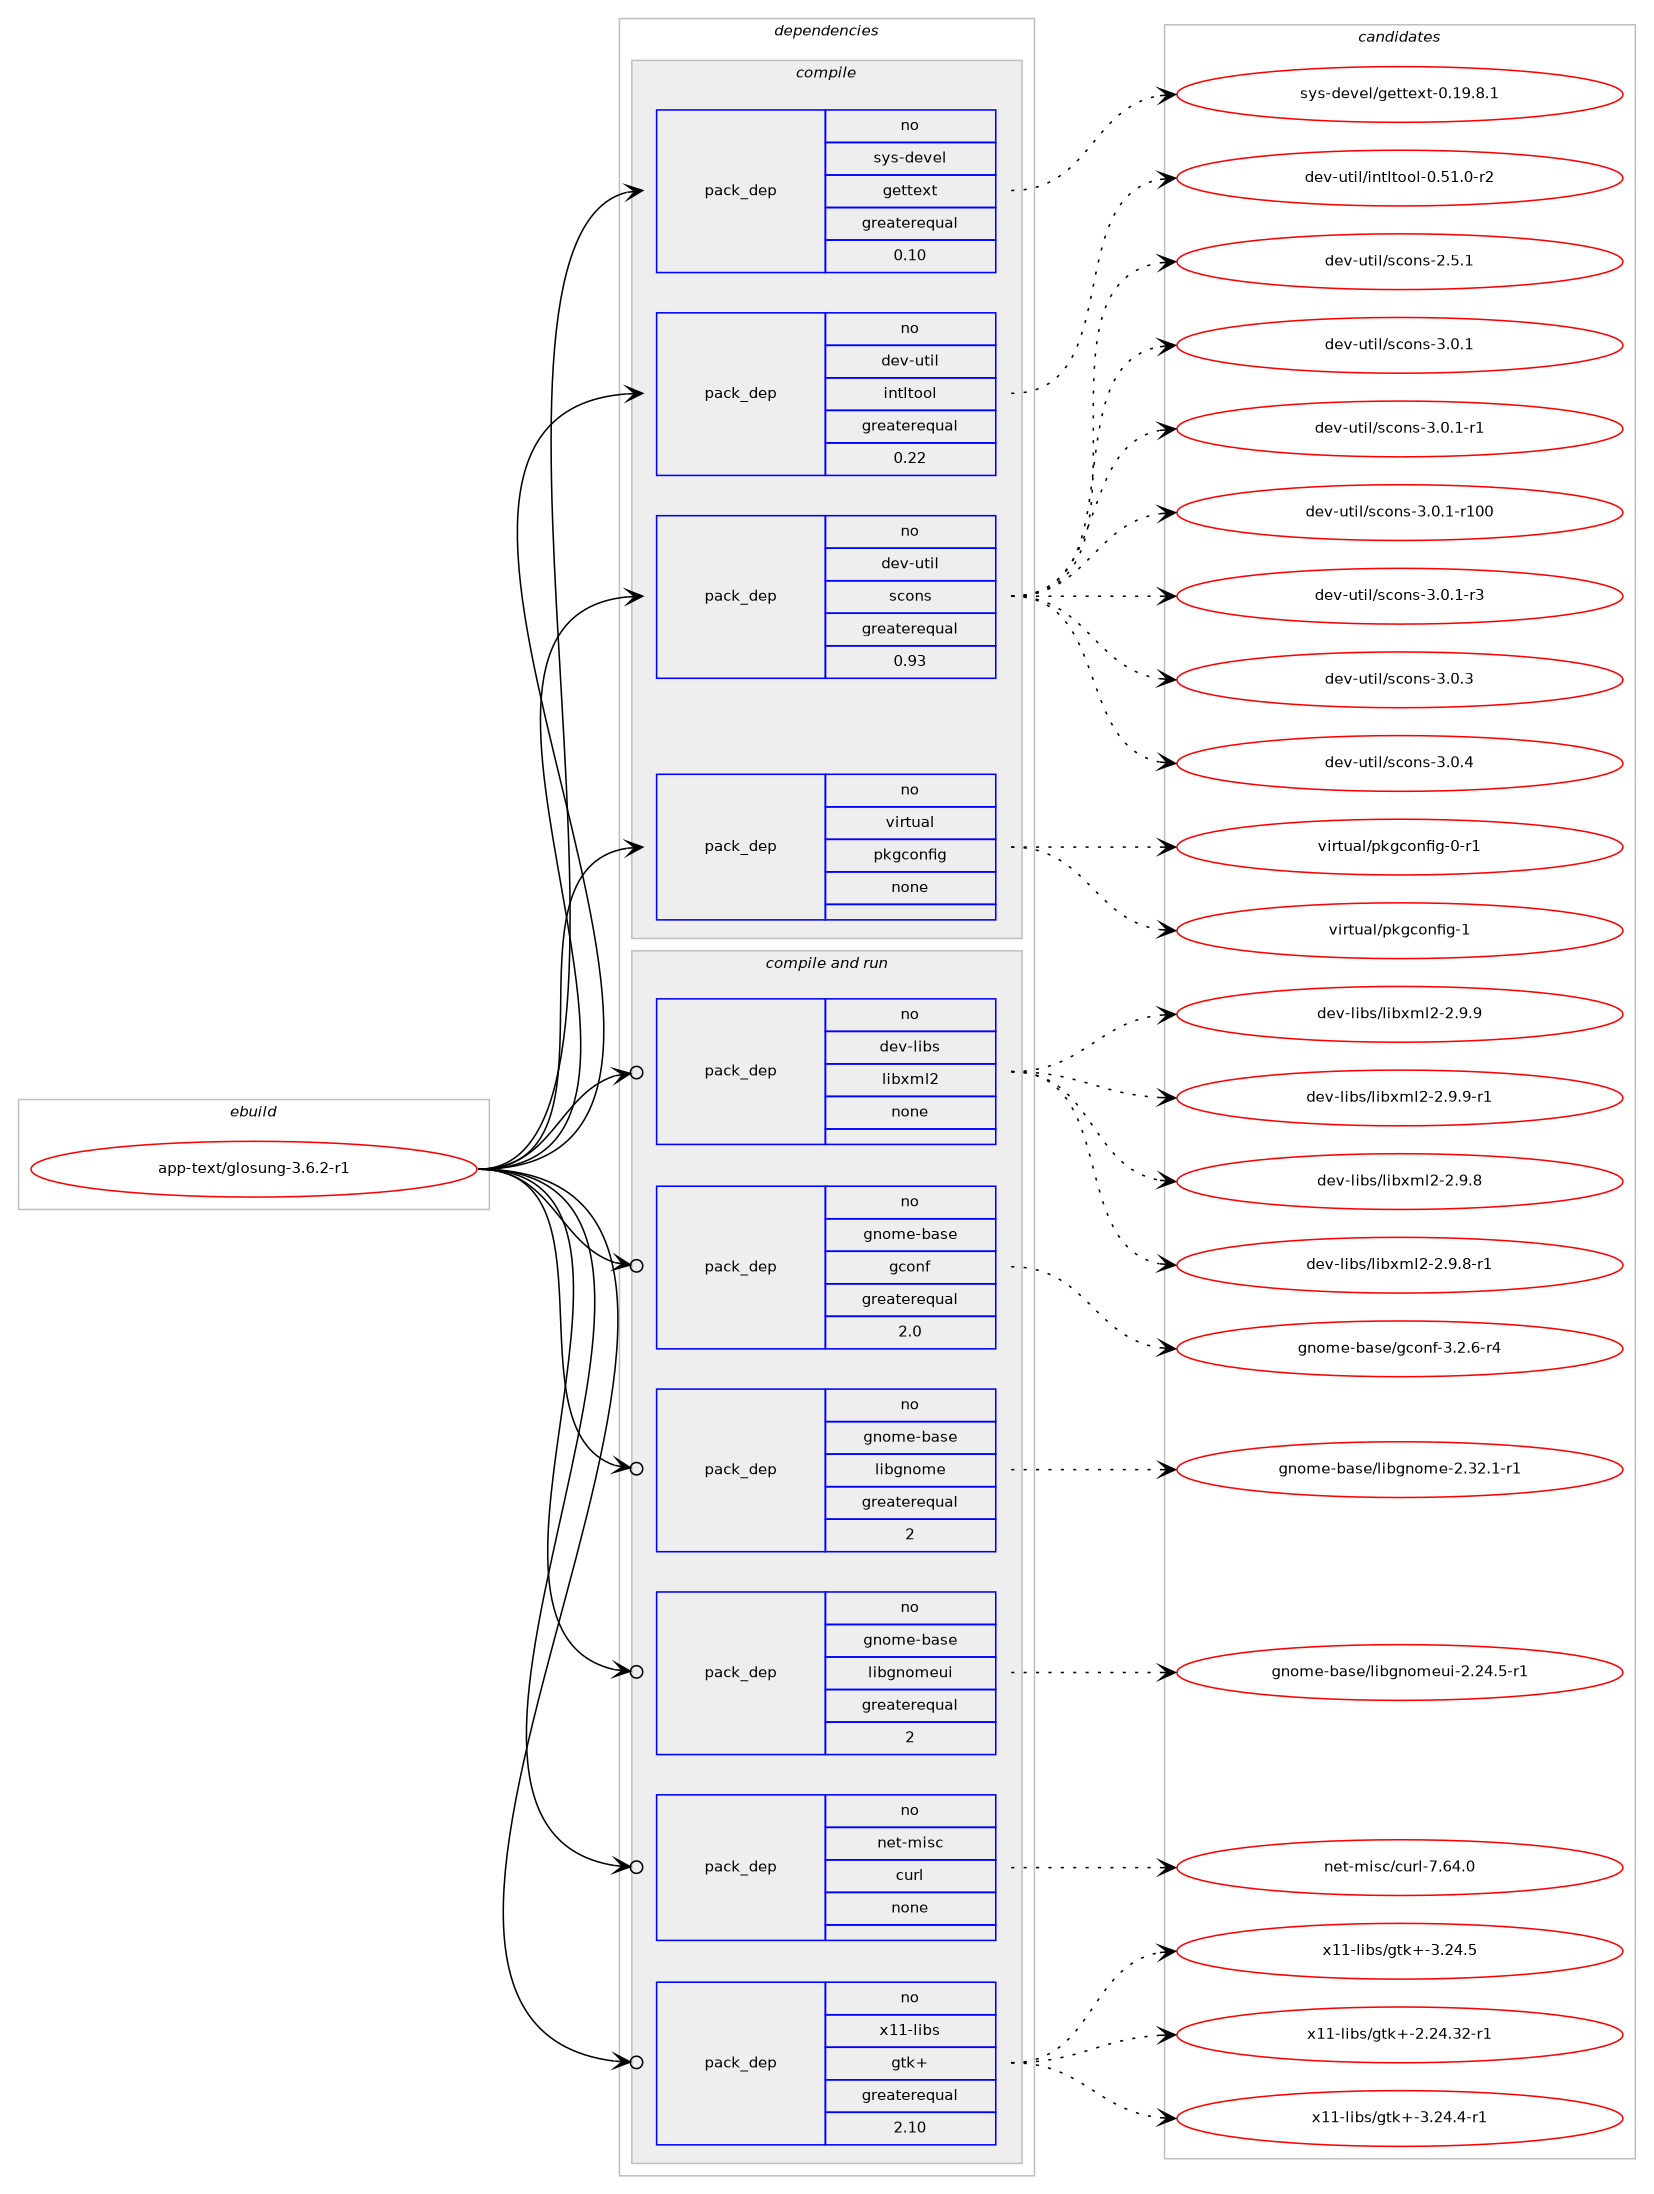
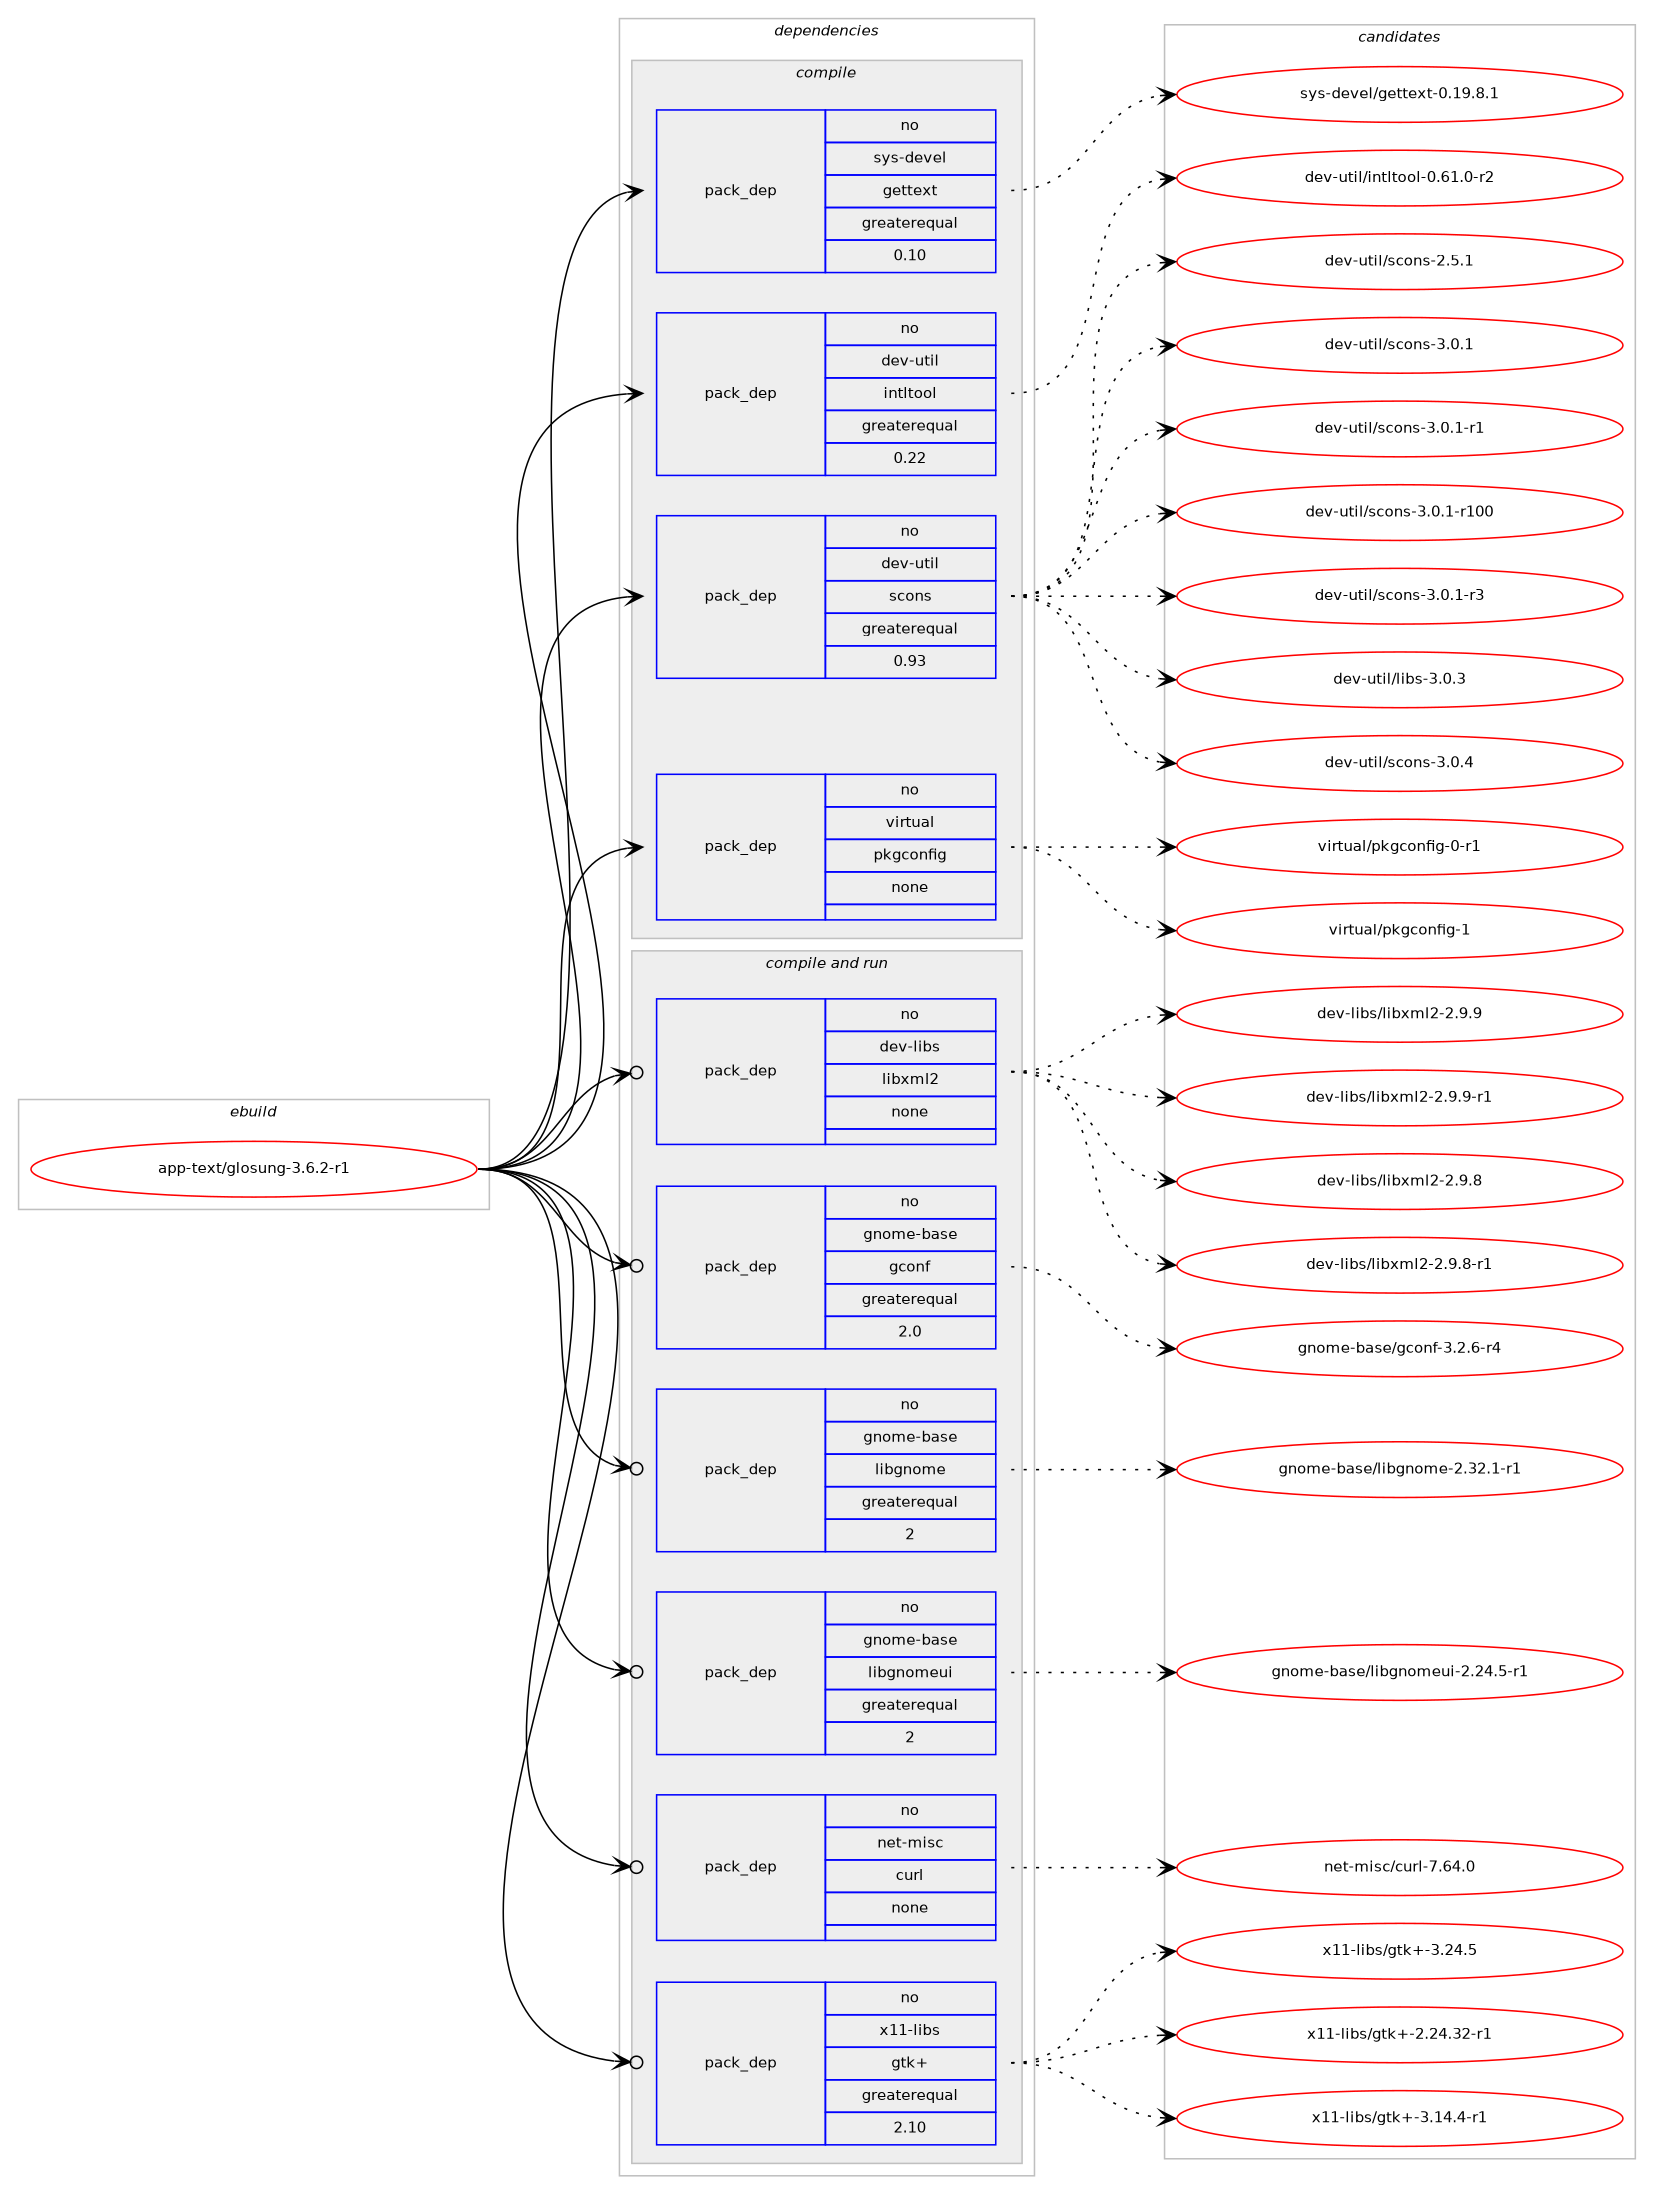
node "dev-util/intltool-0.51.0-r2": label "dev-util/intltool-0.51.0-r2" -> "dev-util/intltool-0.61.0-r2"
node "dev-util/scons-3.0.3": label "dev-util/scons-3.0.3" -> "dev-util/libs-3.0.3"
node "x11-libs/gtk+-3.24.4-r1": label "x11-libs/gtk+-3.24.4-r1" -> "x11-libs/gtk+-3.14.4-r1"
